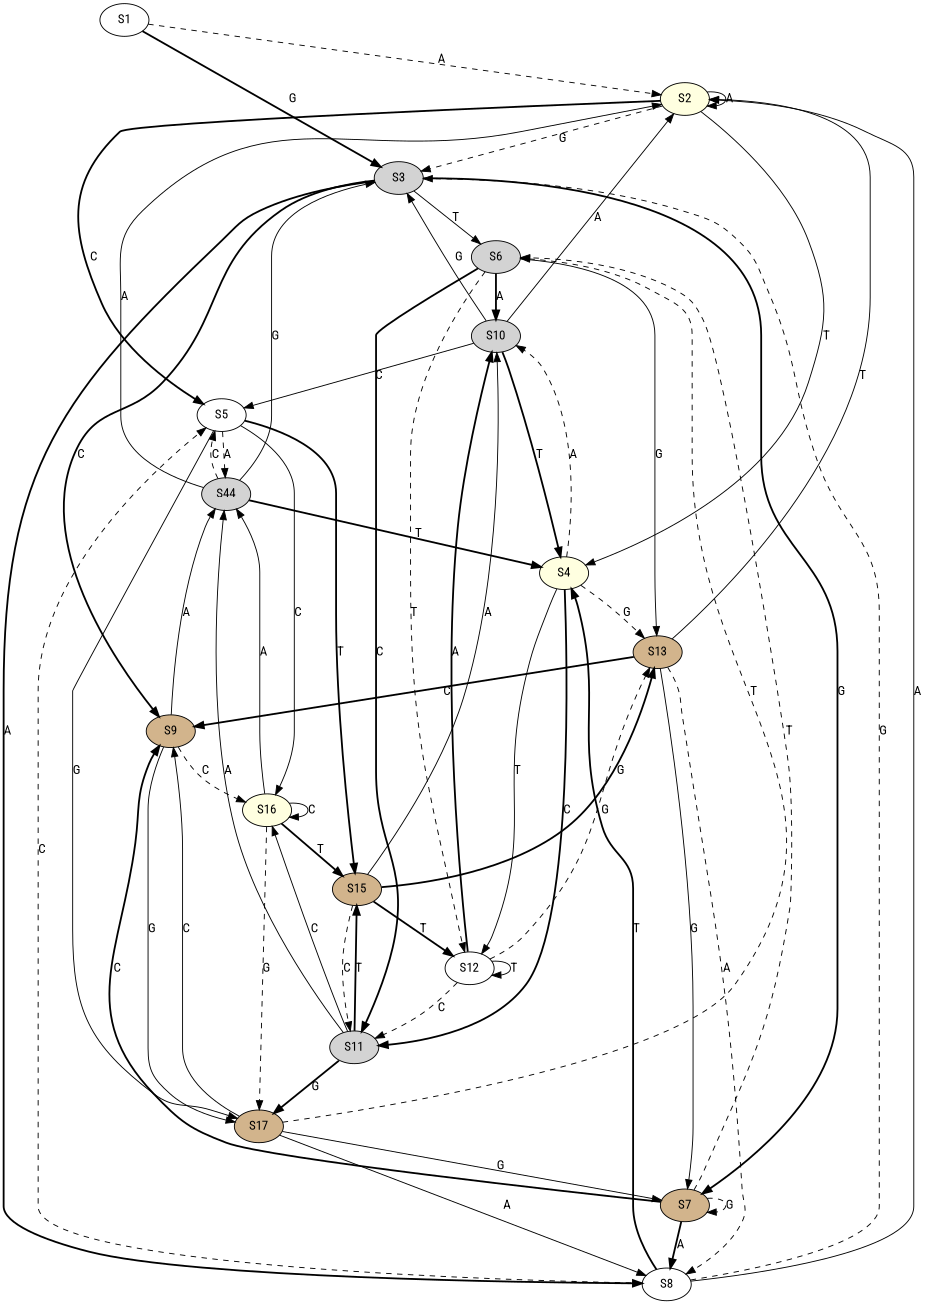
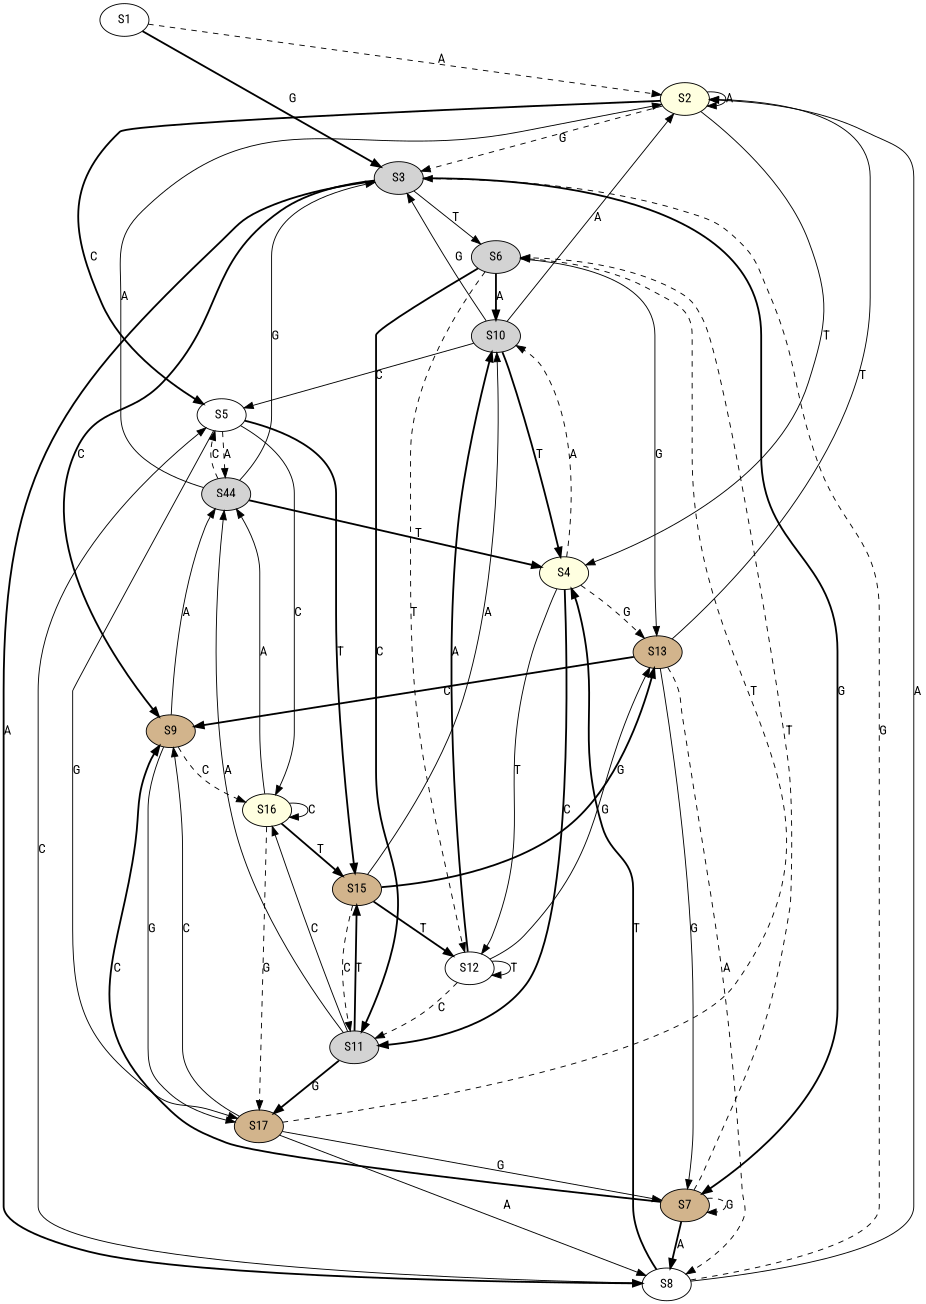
edge "S12" -> "S13": style dashed -> solid
edge "S8" -> "S5": style dashed -> solid
